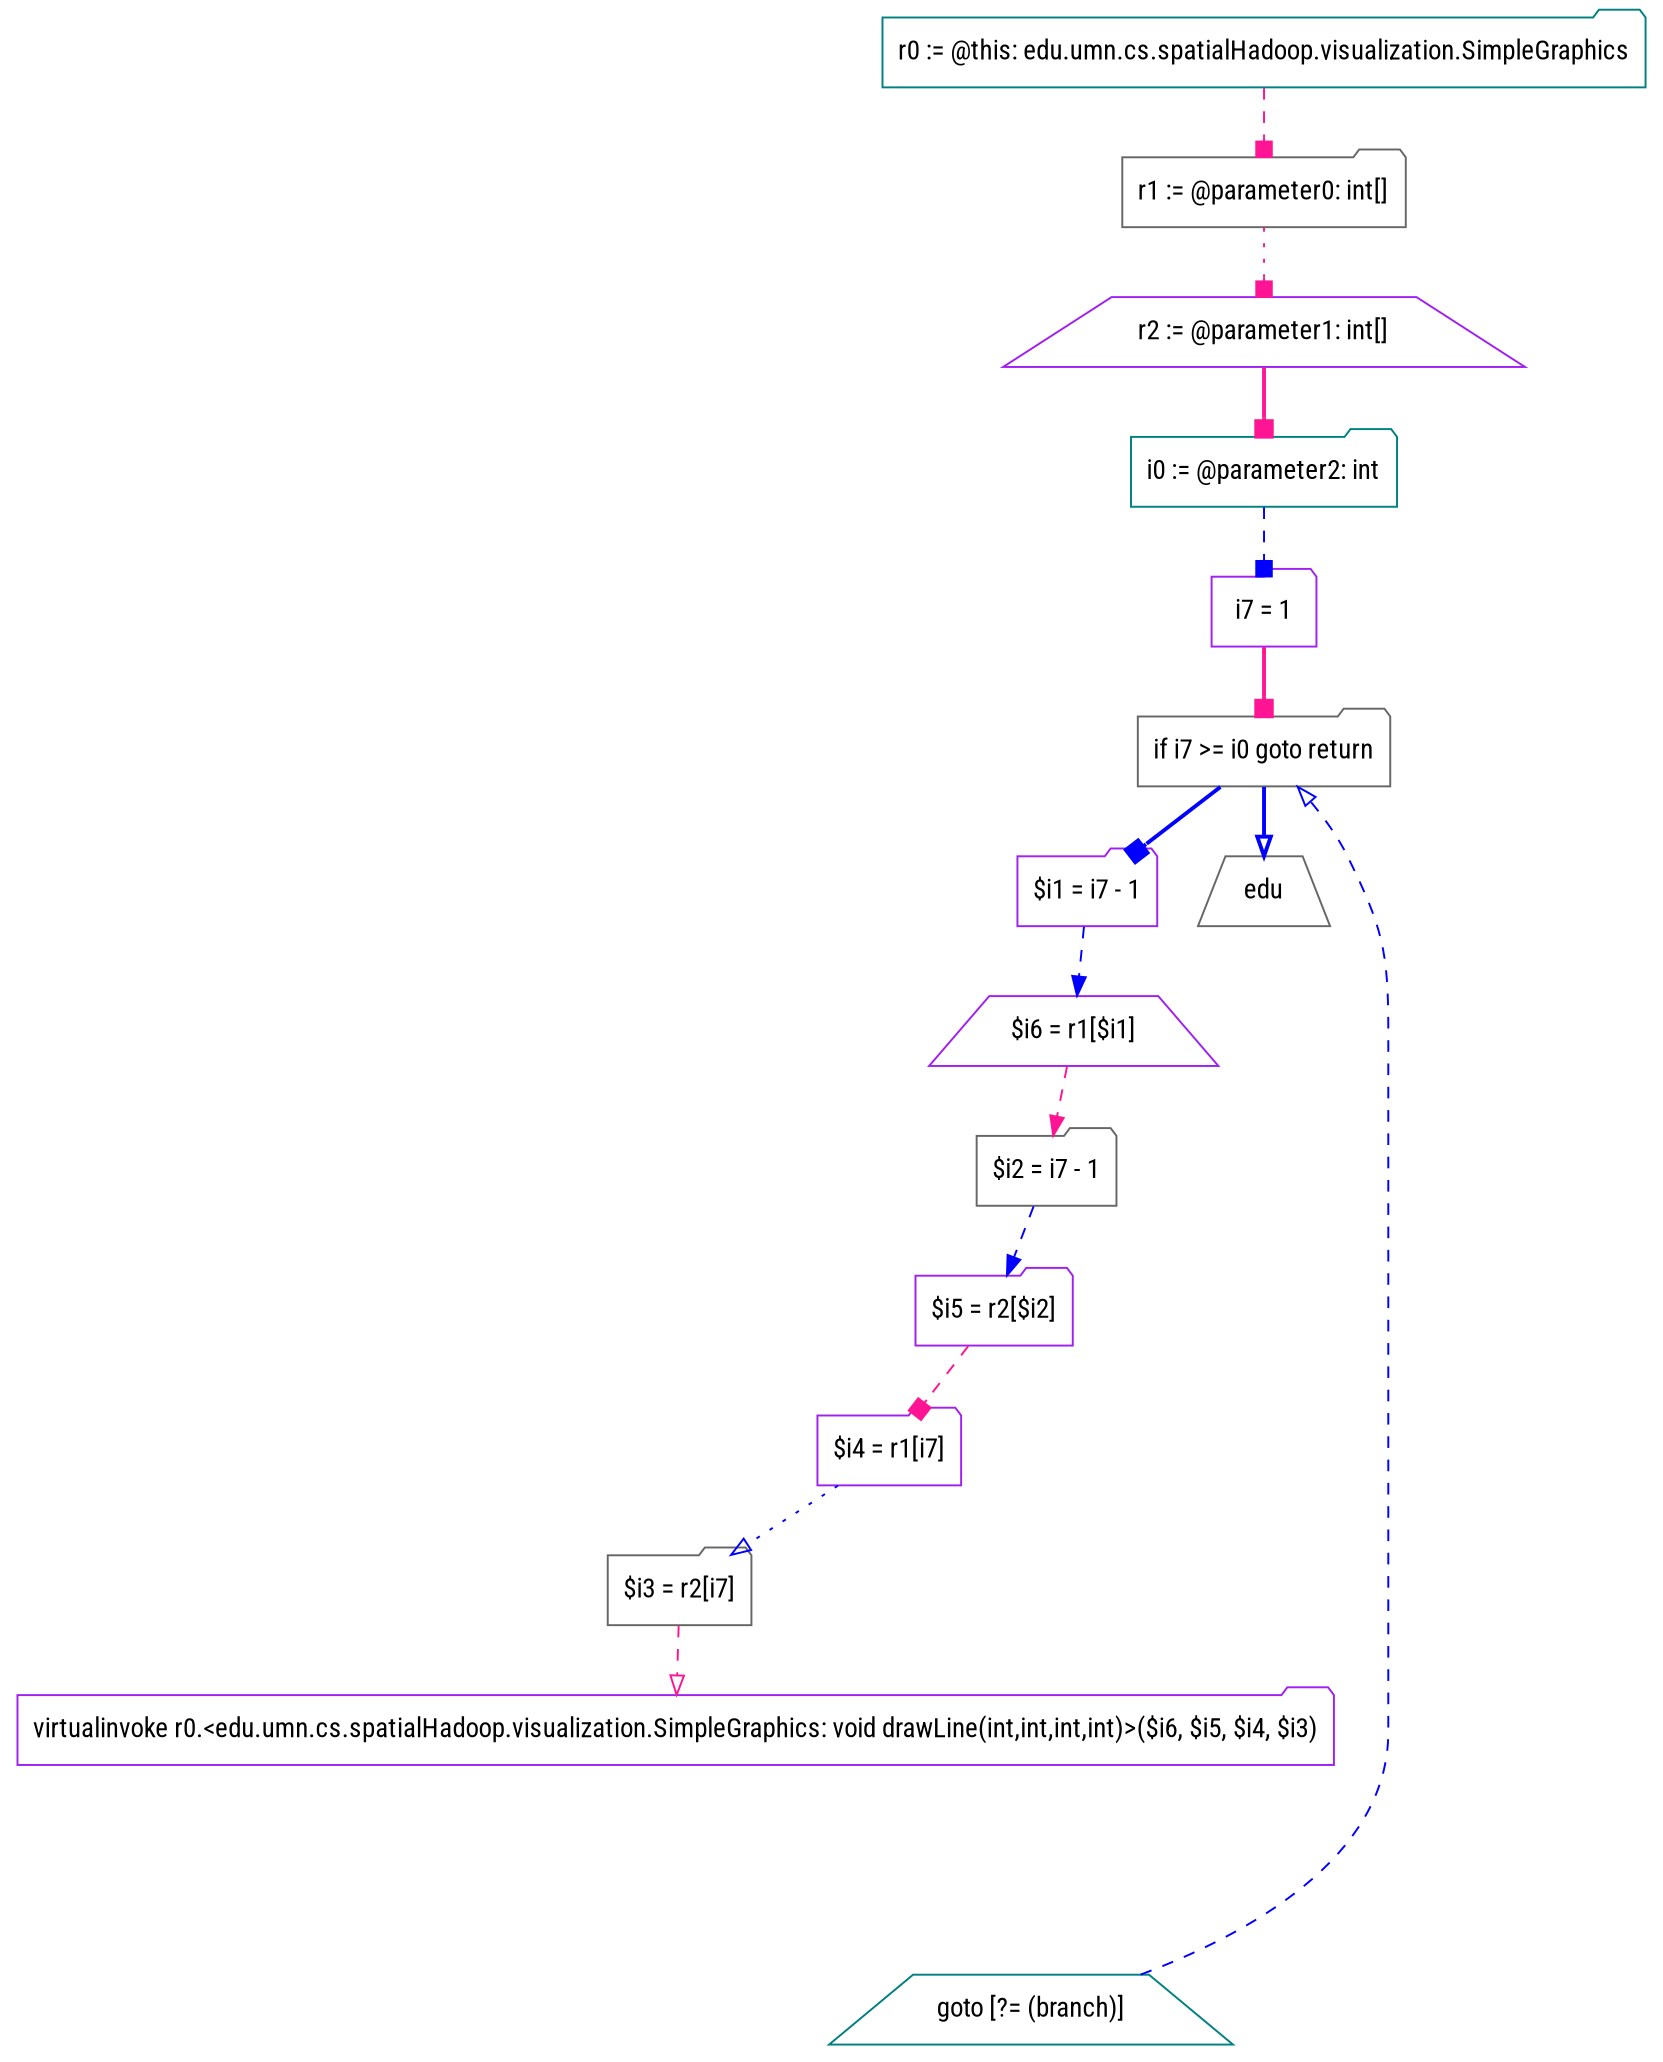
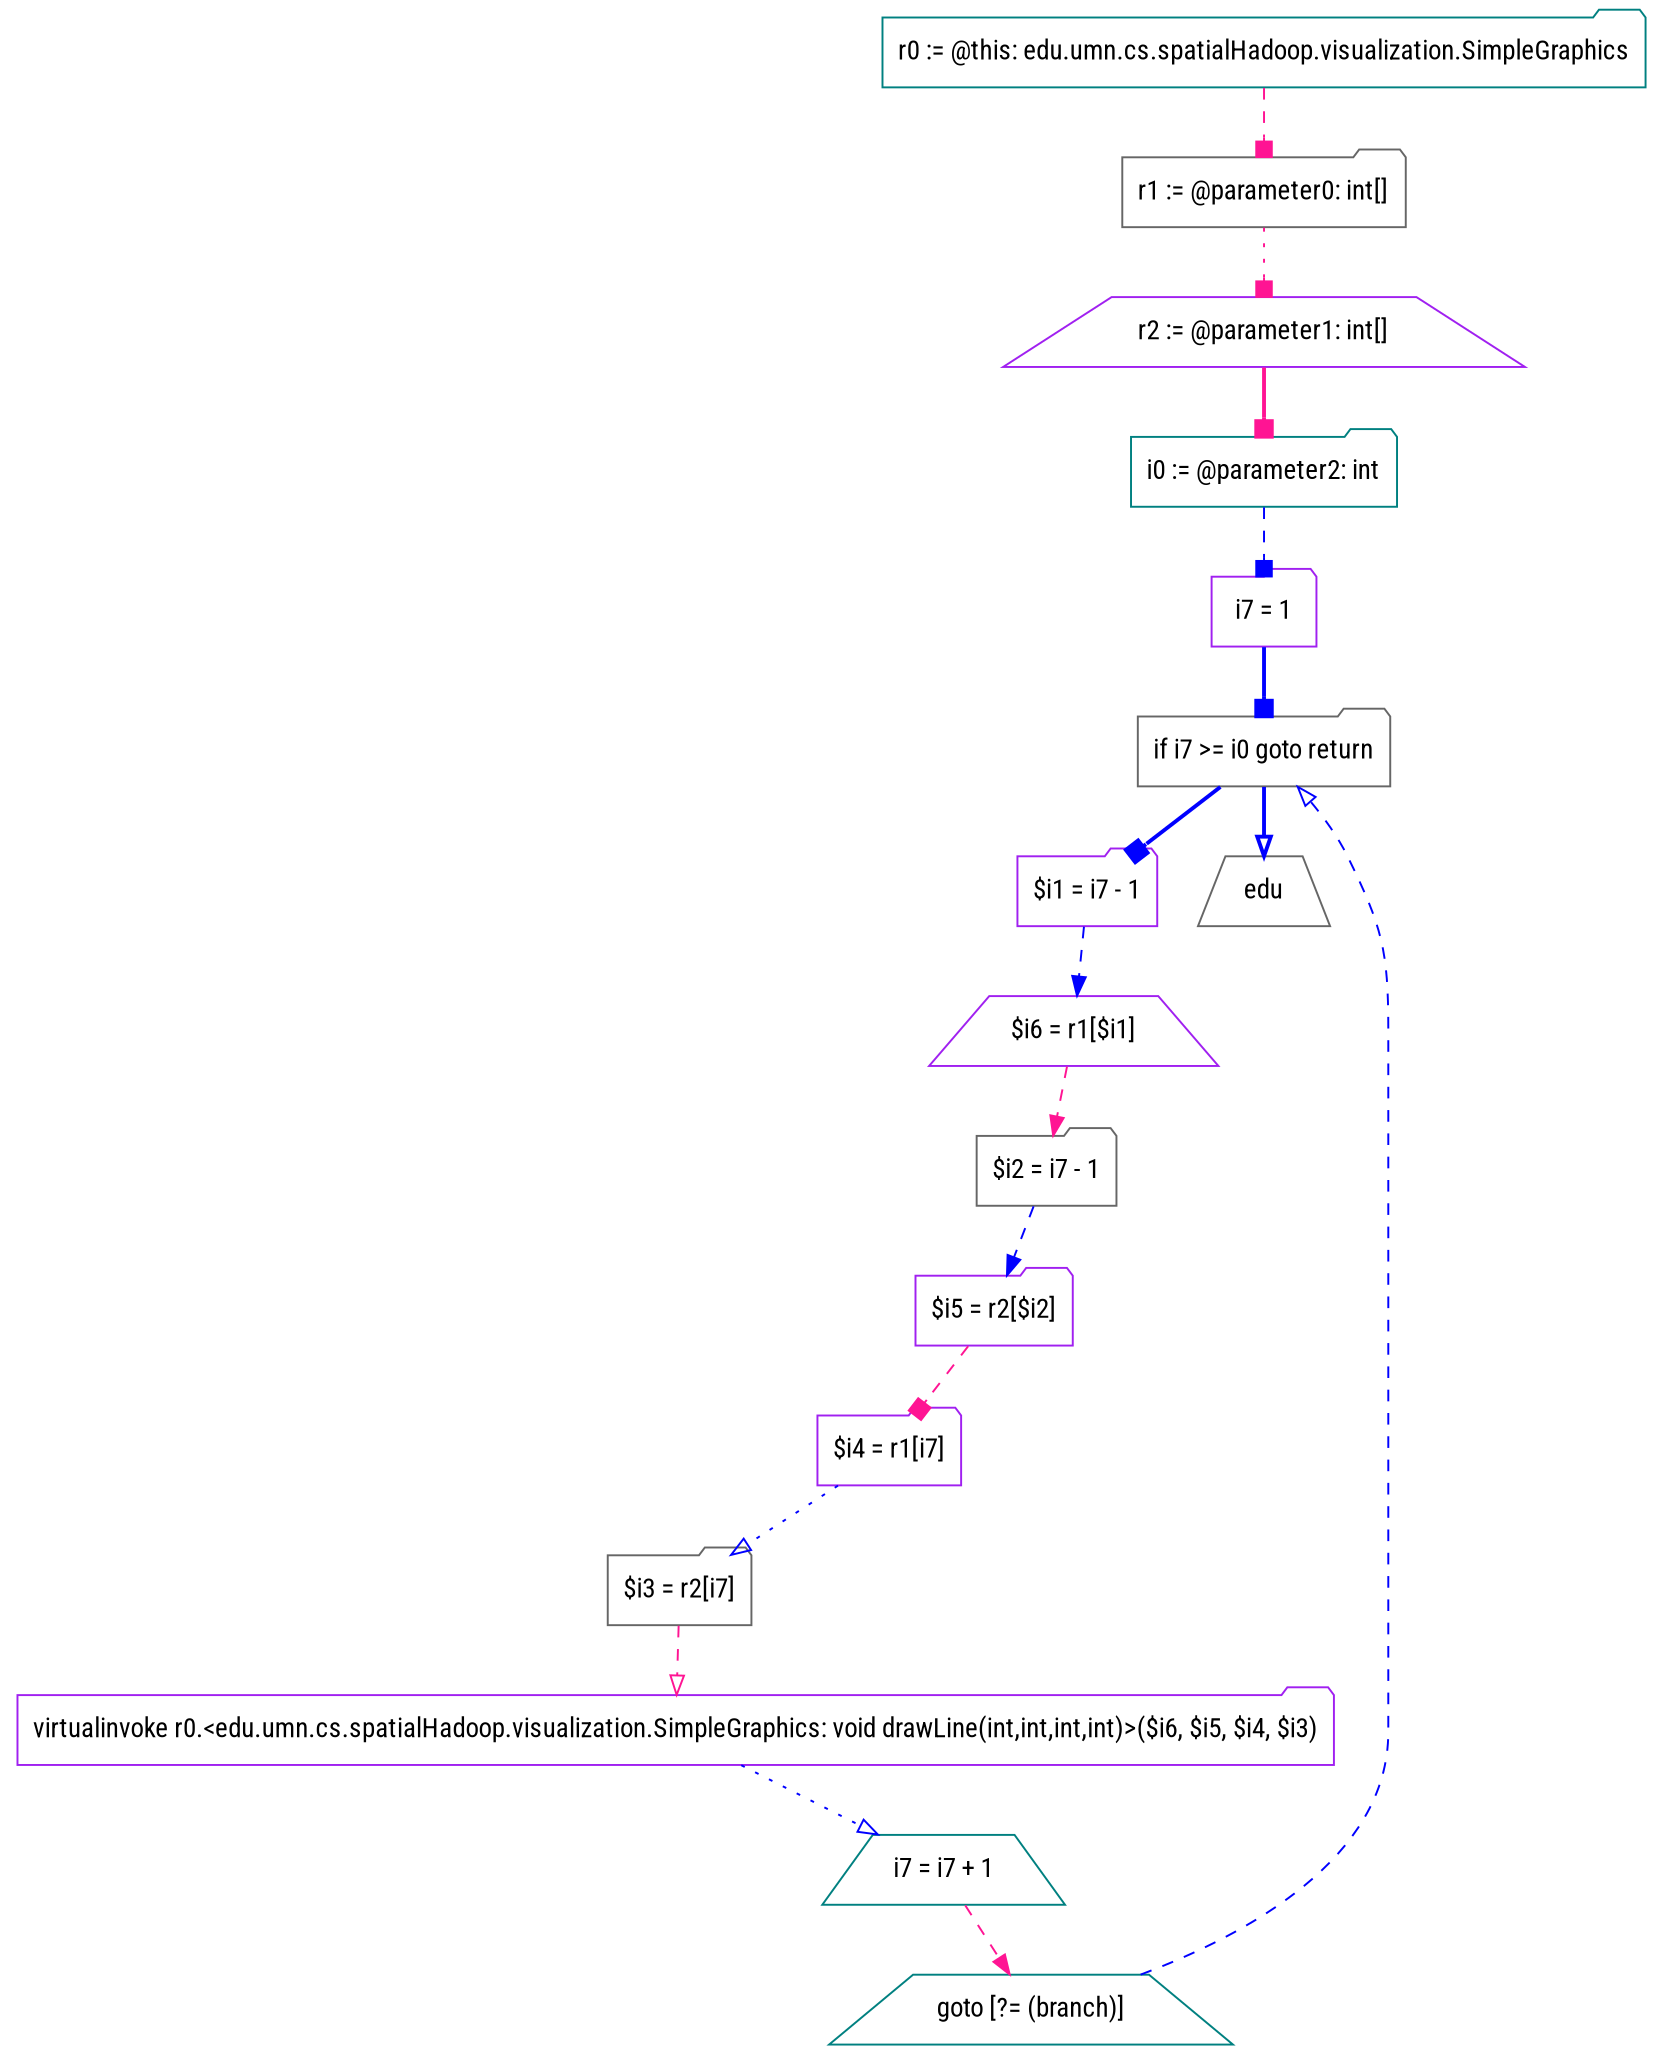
edge "i7 = 1" -> "if i7 >= i0 goto return": color deeppink -> blue
node "i7 = i7 + 1": added
